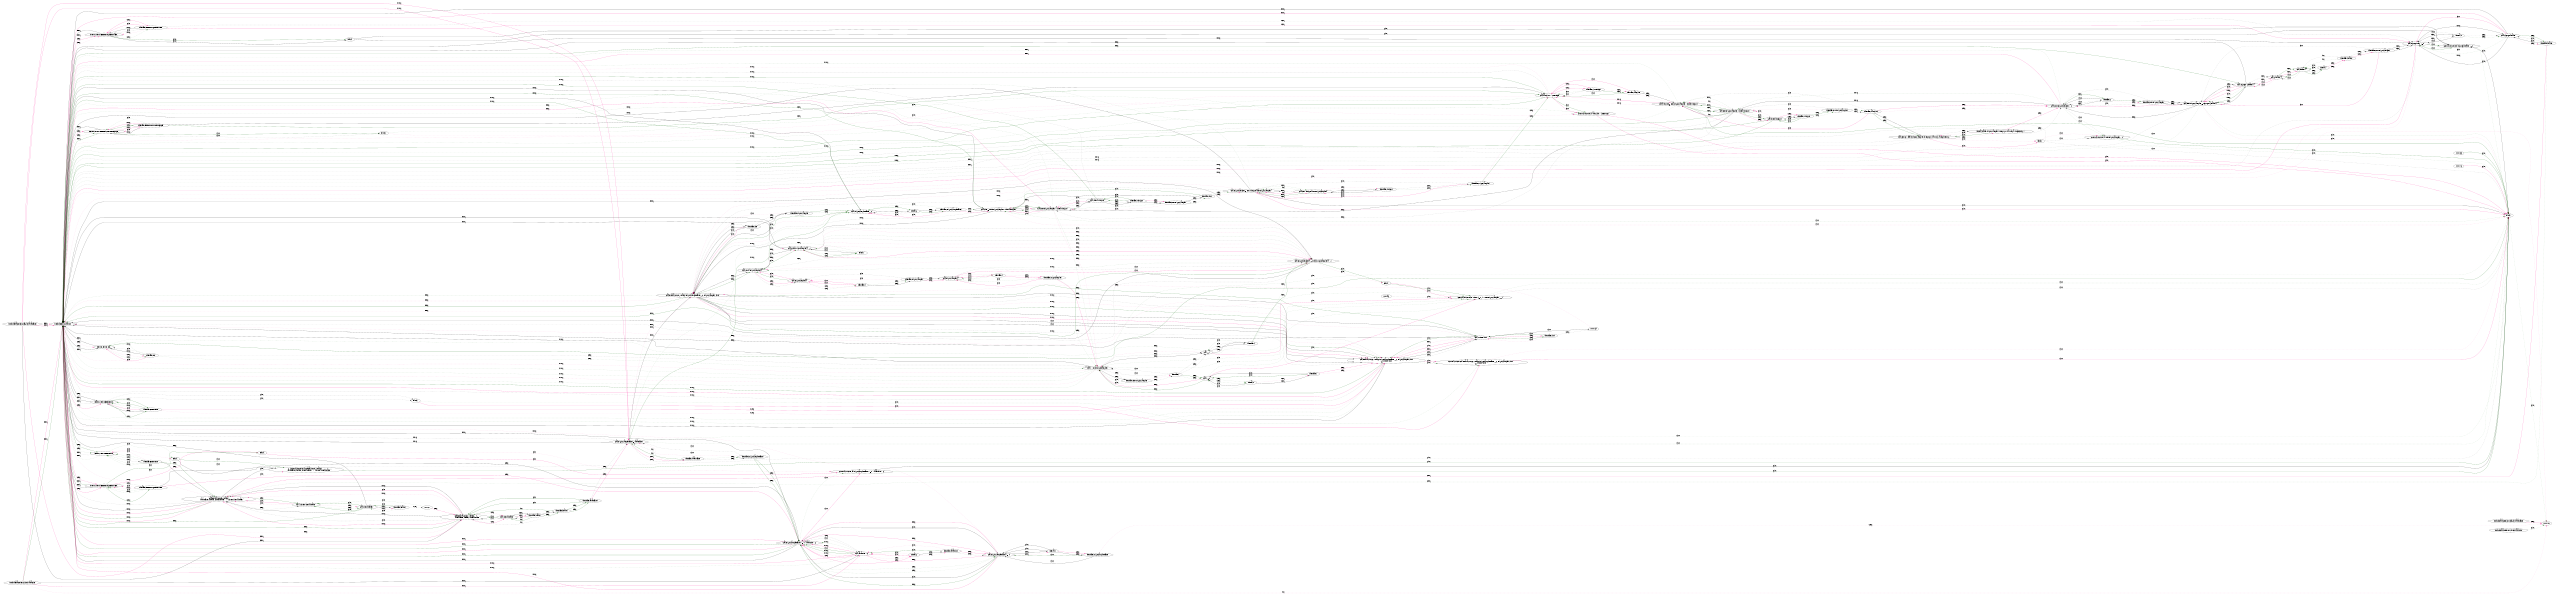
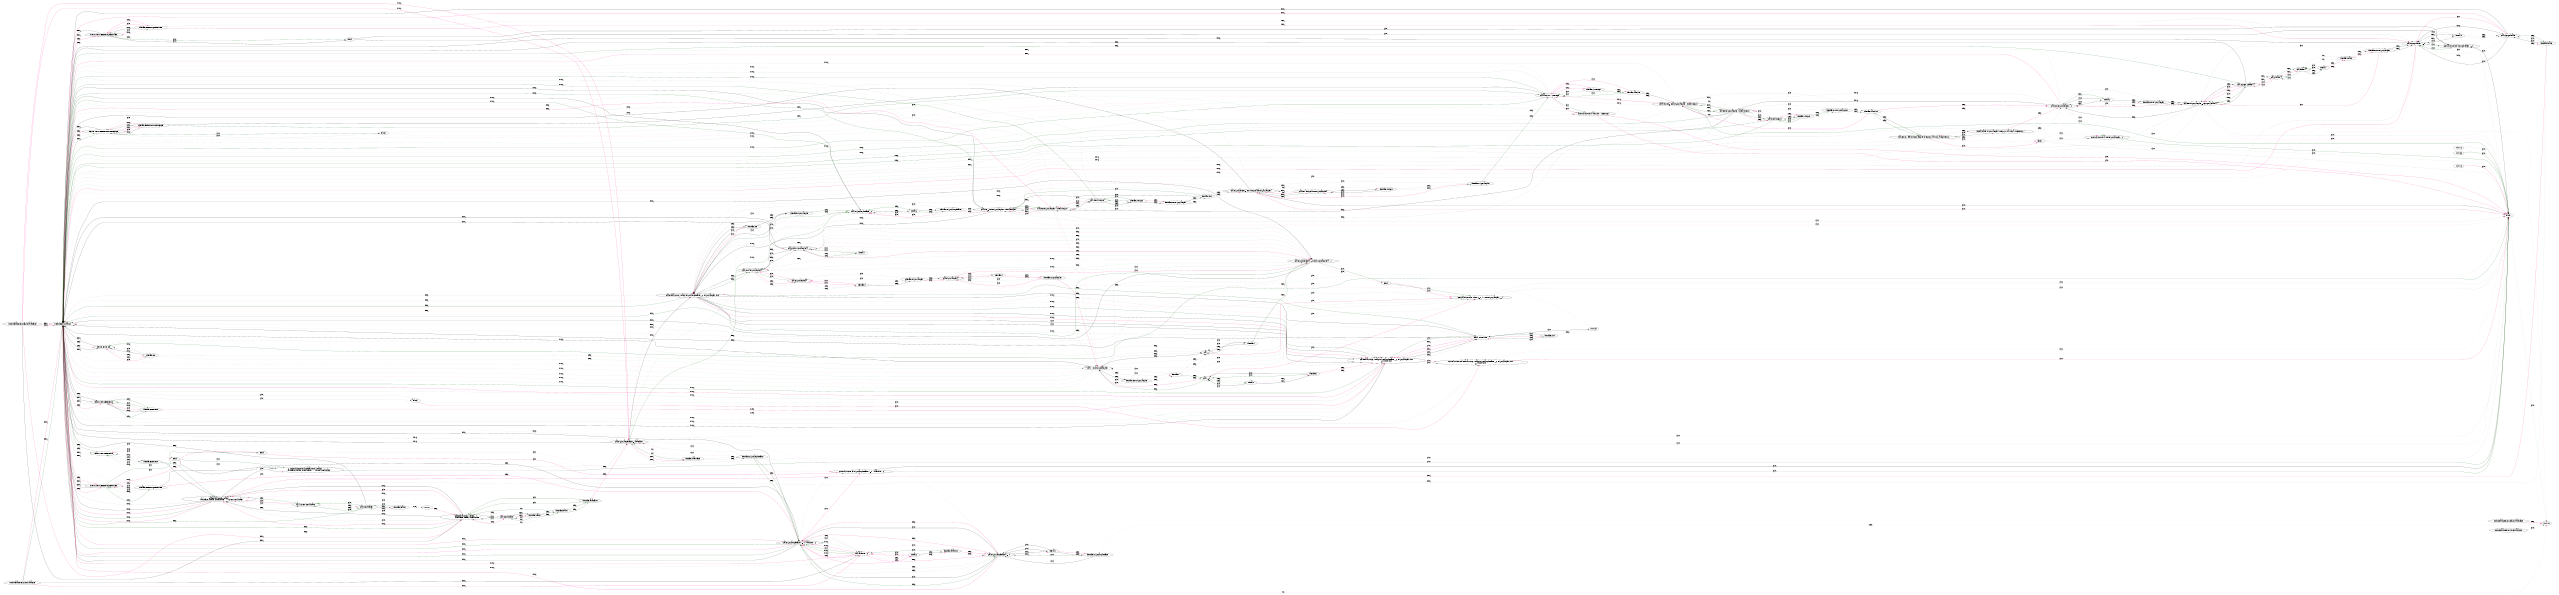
node "(Call,U32_AT(only) != 0)": label "(Call,U32_AT(only) != 0)" -> "(Call,U32_AT(header) != 0)"
node "(ControlStructure,if (U32_AT(header) != 0))": label "(ControlStructure,if (U32_AT(header) != 0))" -> "(ControlStructure,if (U32_AT(readAt) != 0))"
node "(Identifier,2)": label "(Identifier,2)" -> "(Literal,2)"
node "(Return,return ERROR_SIZE_OF_RANGE;)": label "(Return,return ERROR_SIZE_OF_RANGE;)" -> "(Return,return ERROR_OUT_OF_RANGE;)"
node "1000118": added
node "(Block,1)": label "(Block,1)" -> "(Literal,1)"
node "1000195": removed
node "(Call,(ssize_t)size)": label "(Call,(ssize_t)size)" -> "(Block,(ssize_t)size)"
